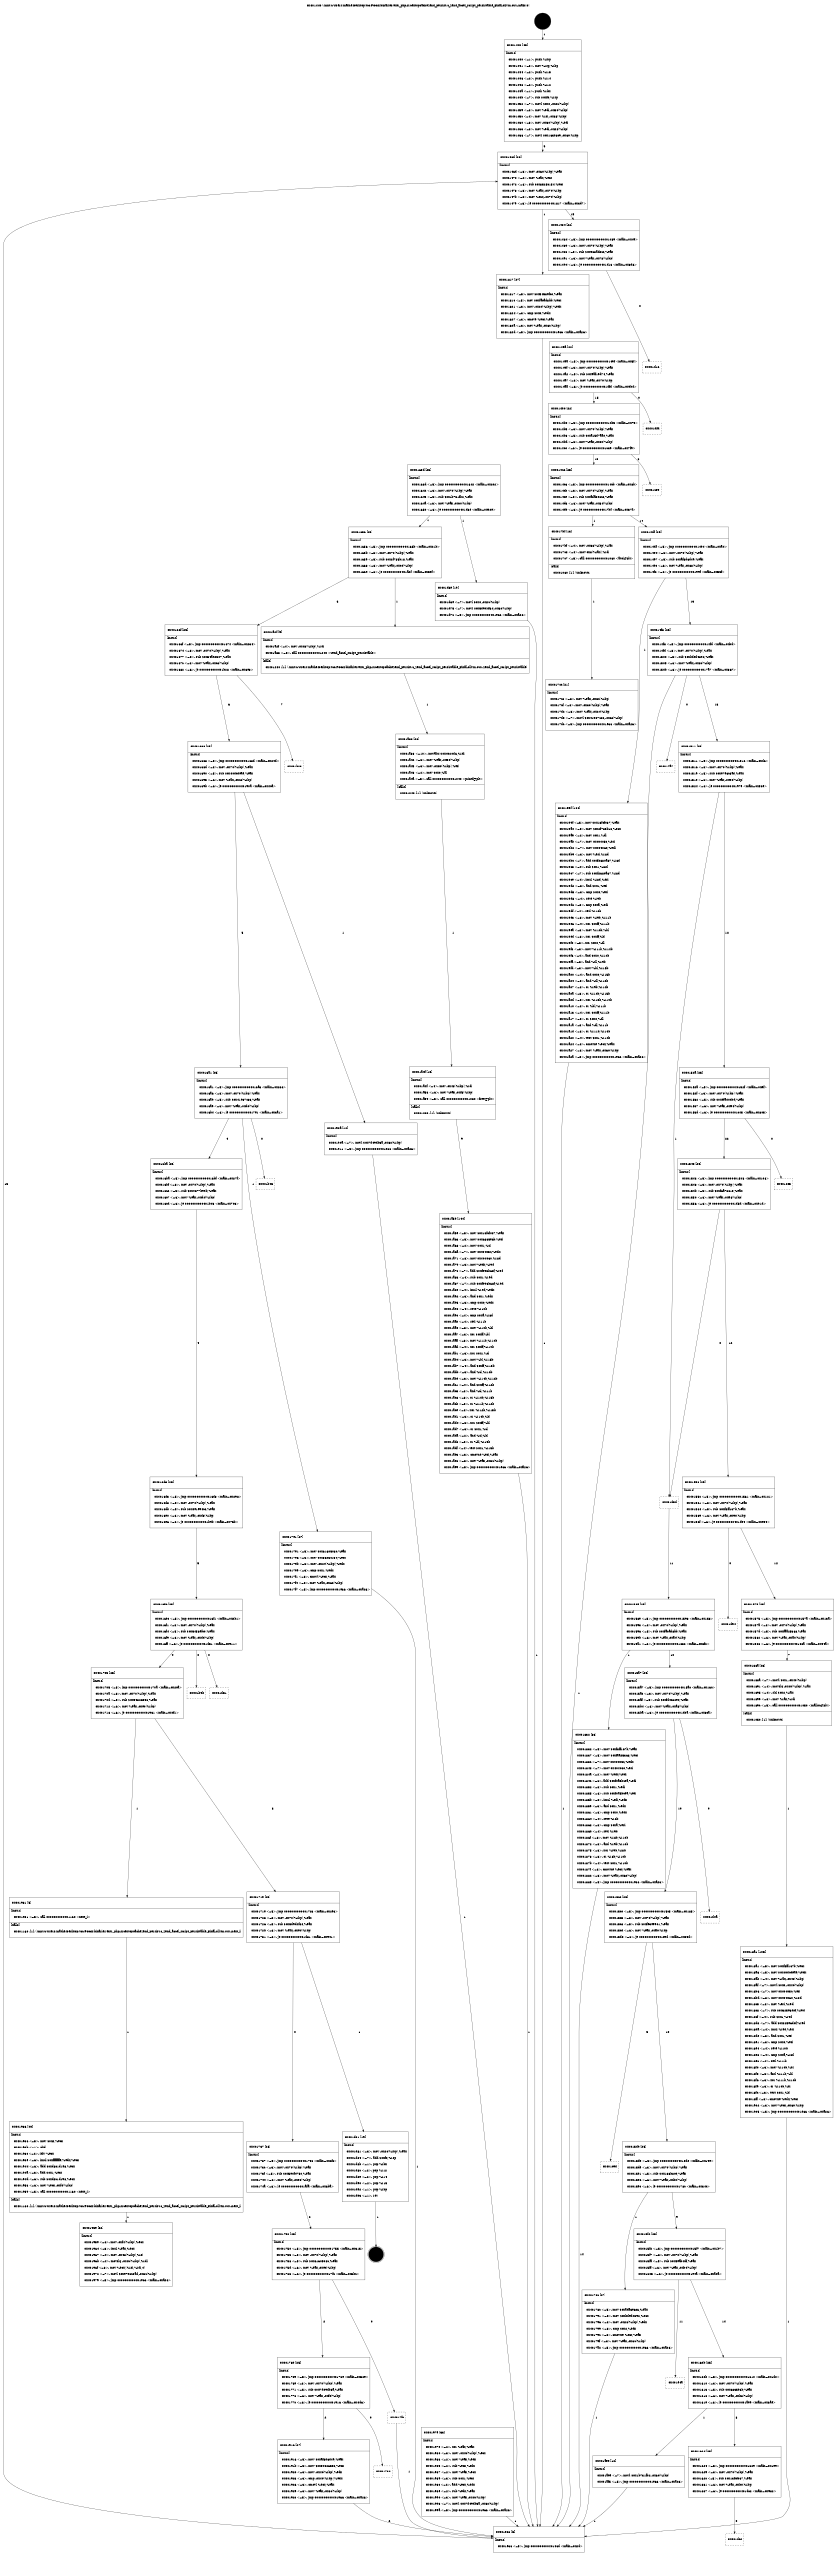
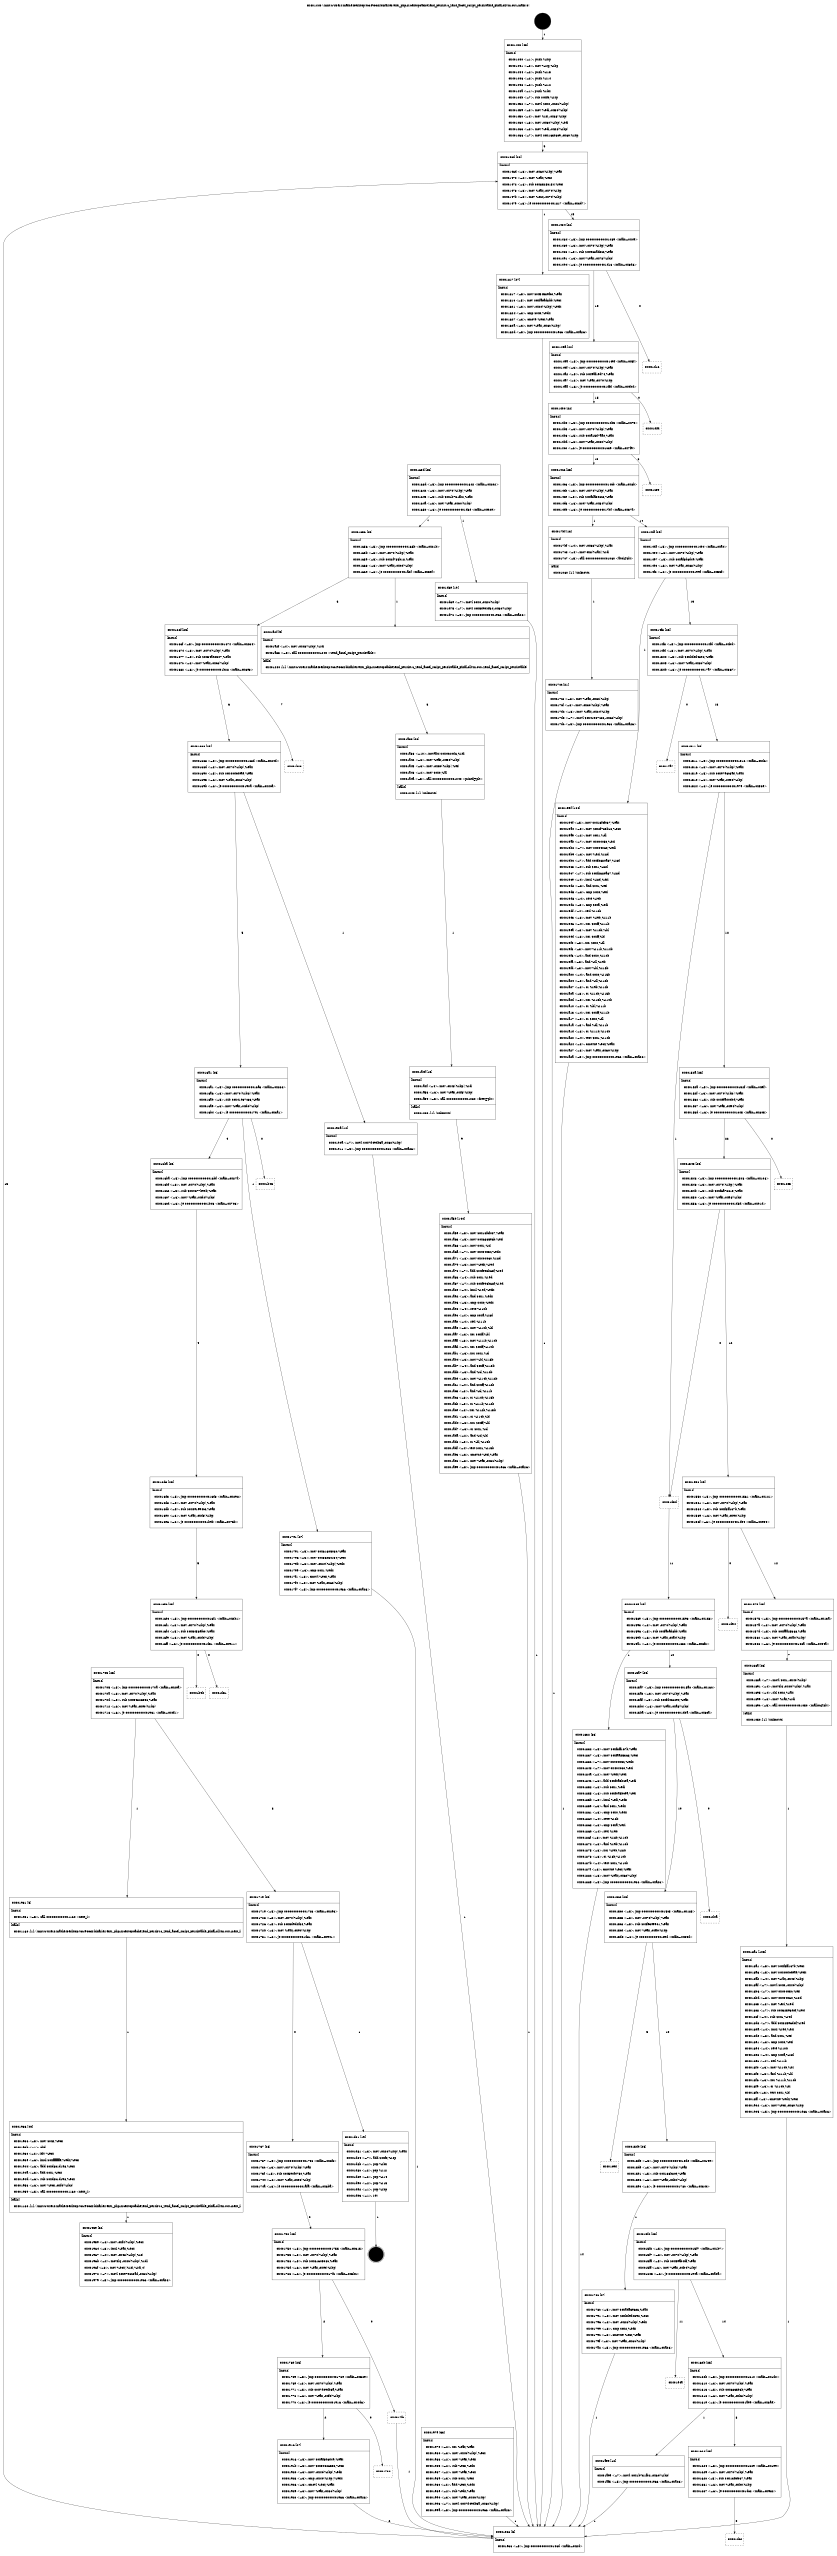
edge "0x401484 [22]" -> "0x40149a [22]": added, label "15"
edge "0x401a2f [9]" -> "0x401a38 [23]": label " 1" -> " 3"
edge "0x4014f8 [25]" -> "0x401e66 [5]": now "0x4017cc [21]" -> "0x401e66 [5]"
edge "0x4016ec [25]" -> "0x401705 [25]": removed, label "4"
edge "0x4015d9 [25]" -> "0x4015f2 [25]": removed, label "9"
